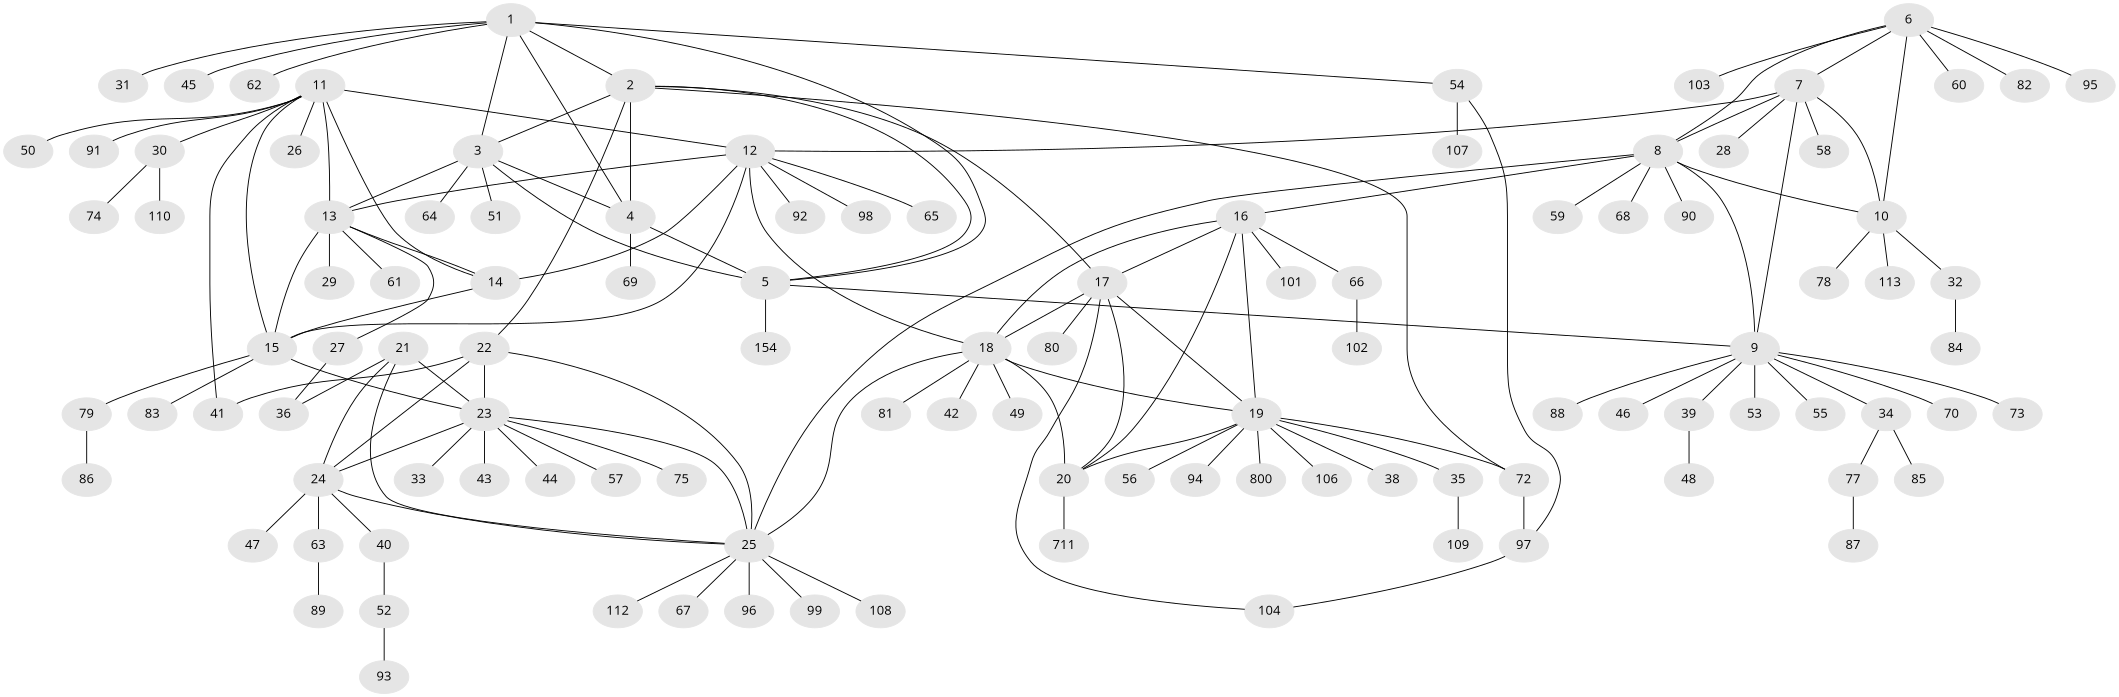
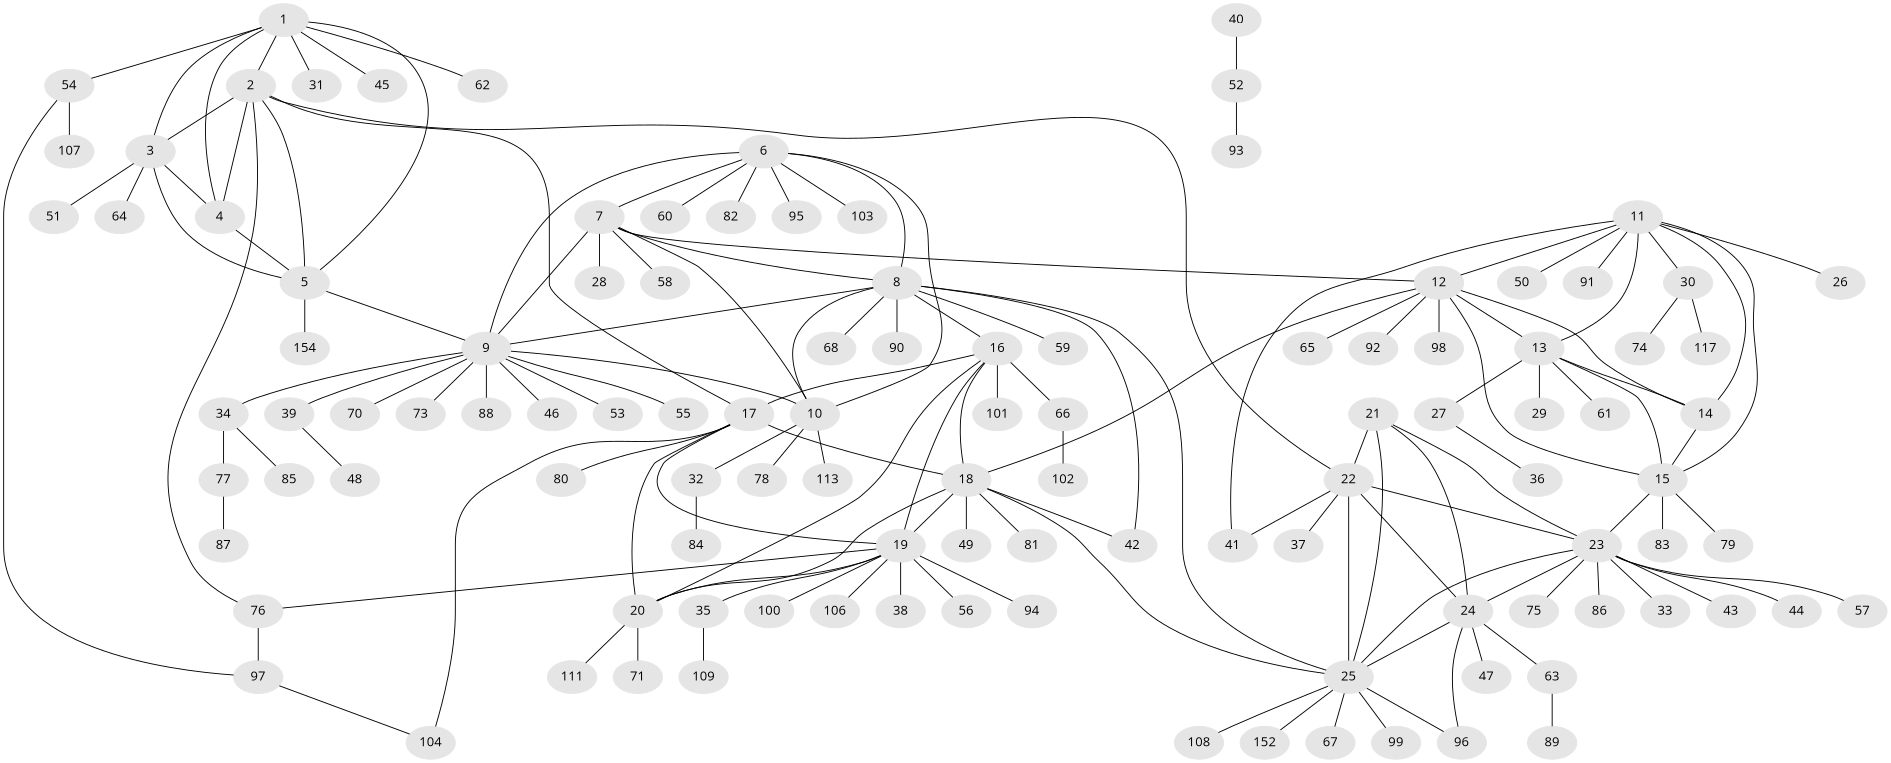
edge "3" -- "13": removed
edge "6" -- "9": added
node "110": label "110" -> "117"
node "69": removed
edge "8" -- "42": added
edge "9" -- "10": added
edge "21" -- "36": now "21" -- "22"
edge "79" -- "86": now "23" -- "86"
node "800": label "800" -> "100"
node "72": label "72" -> "76"
edge "24" -- "40": now "24" -- "96"
node "711": label "711" -> "111"
node "37": added
node "112": label "112" -> "152"
node "71": added
